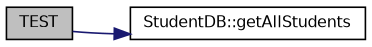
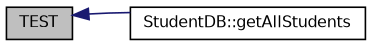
edge "TEST" -> "StudentDB::getAllStudents": reversed
